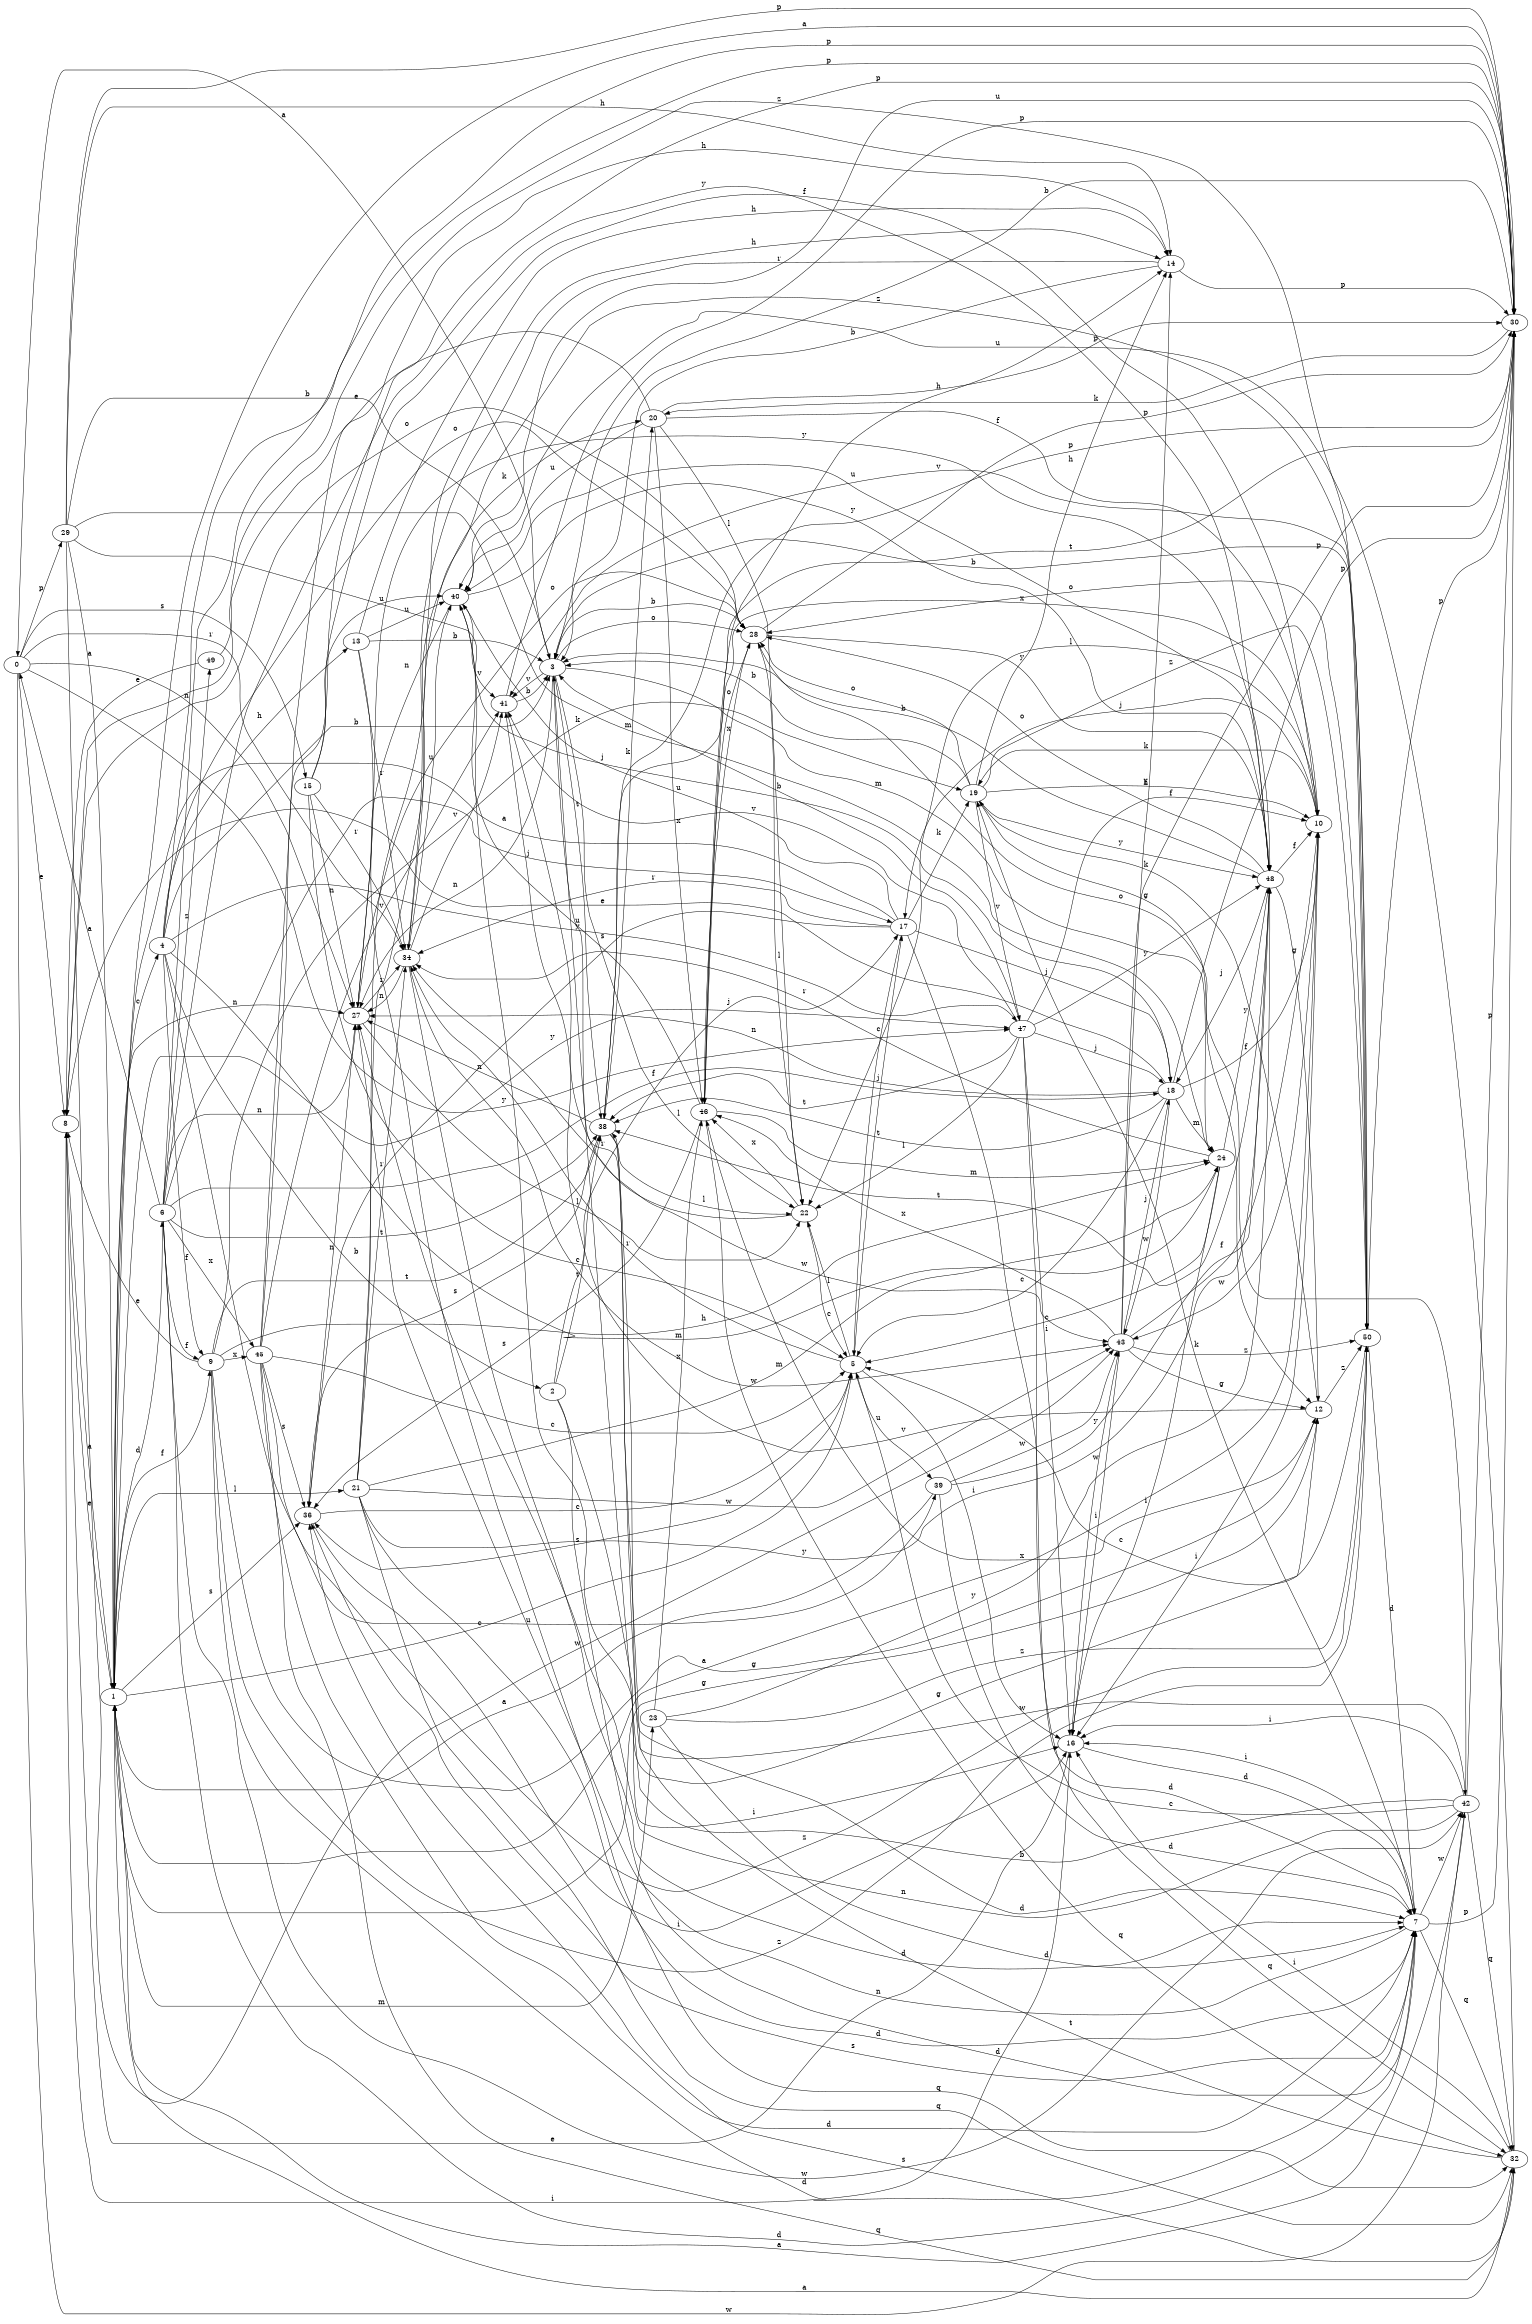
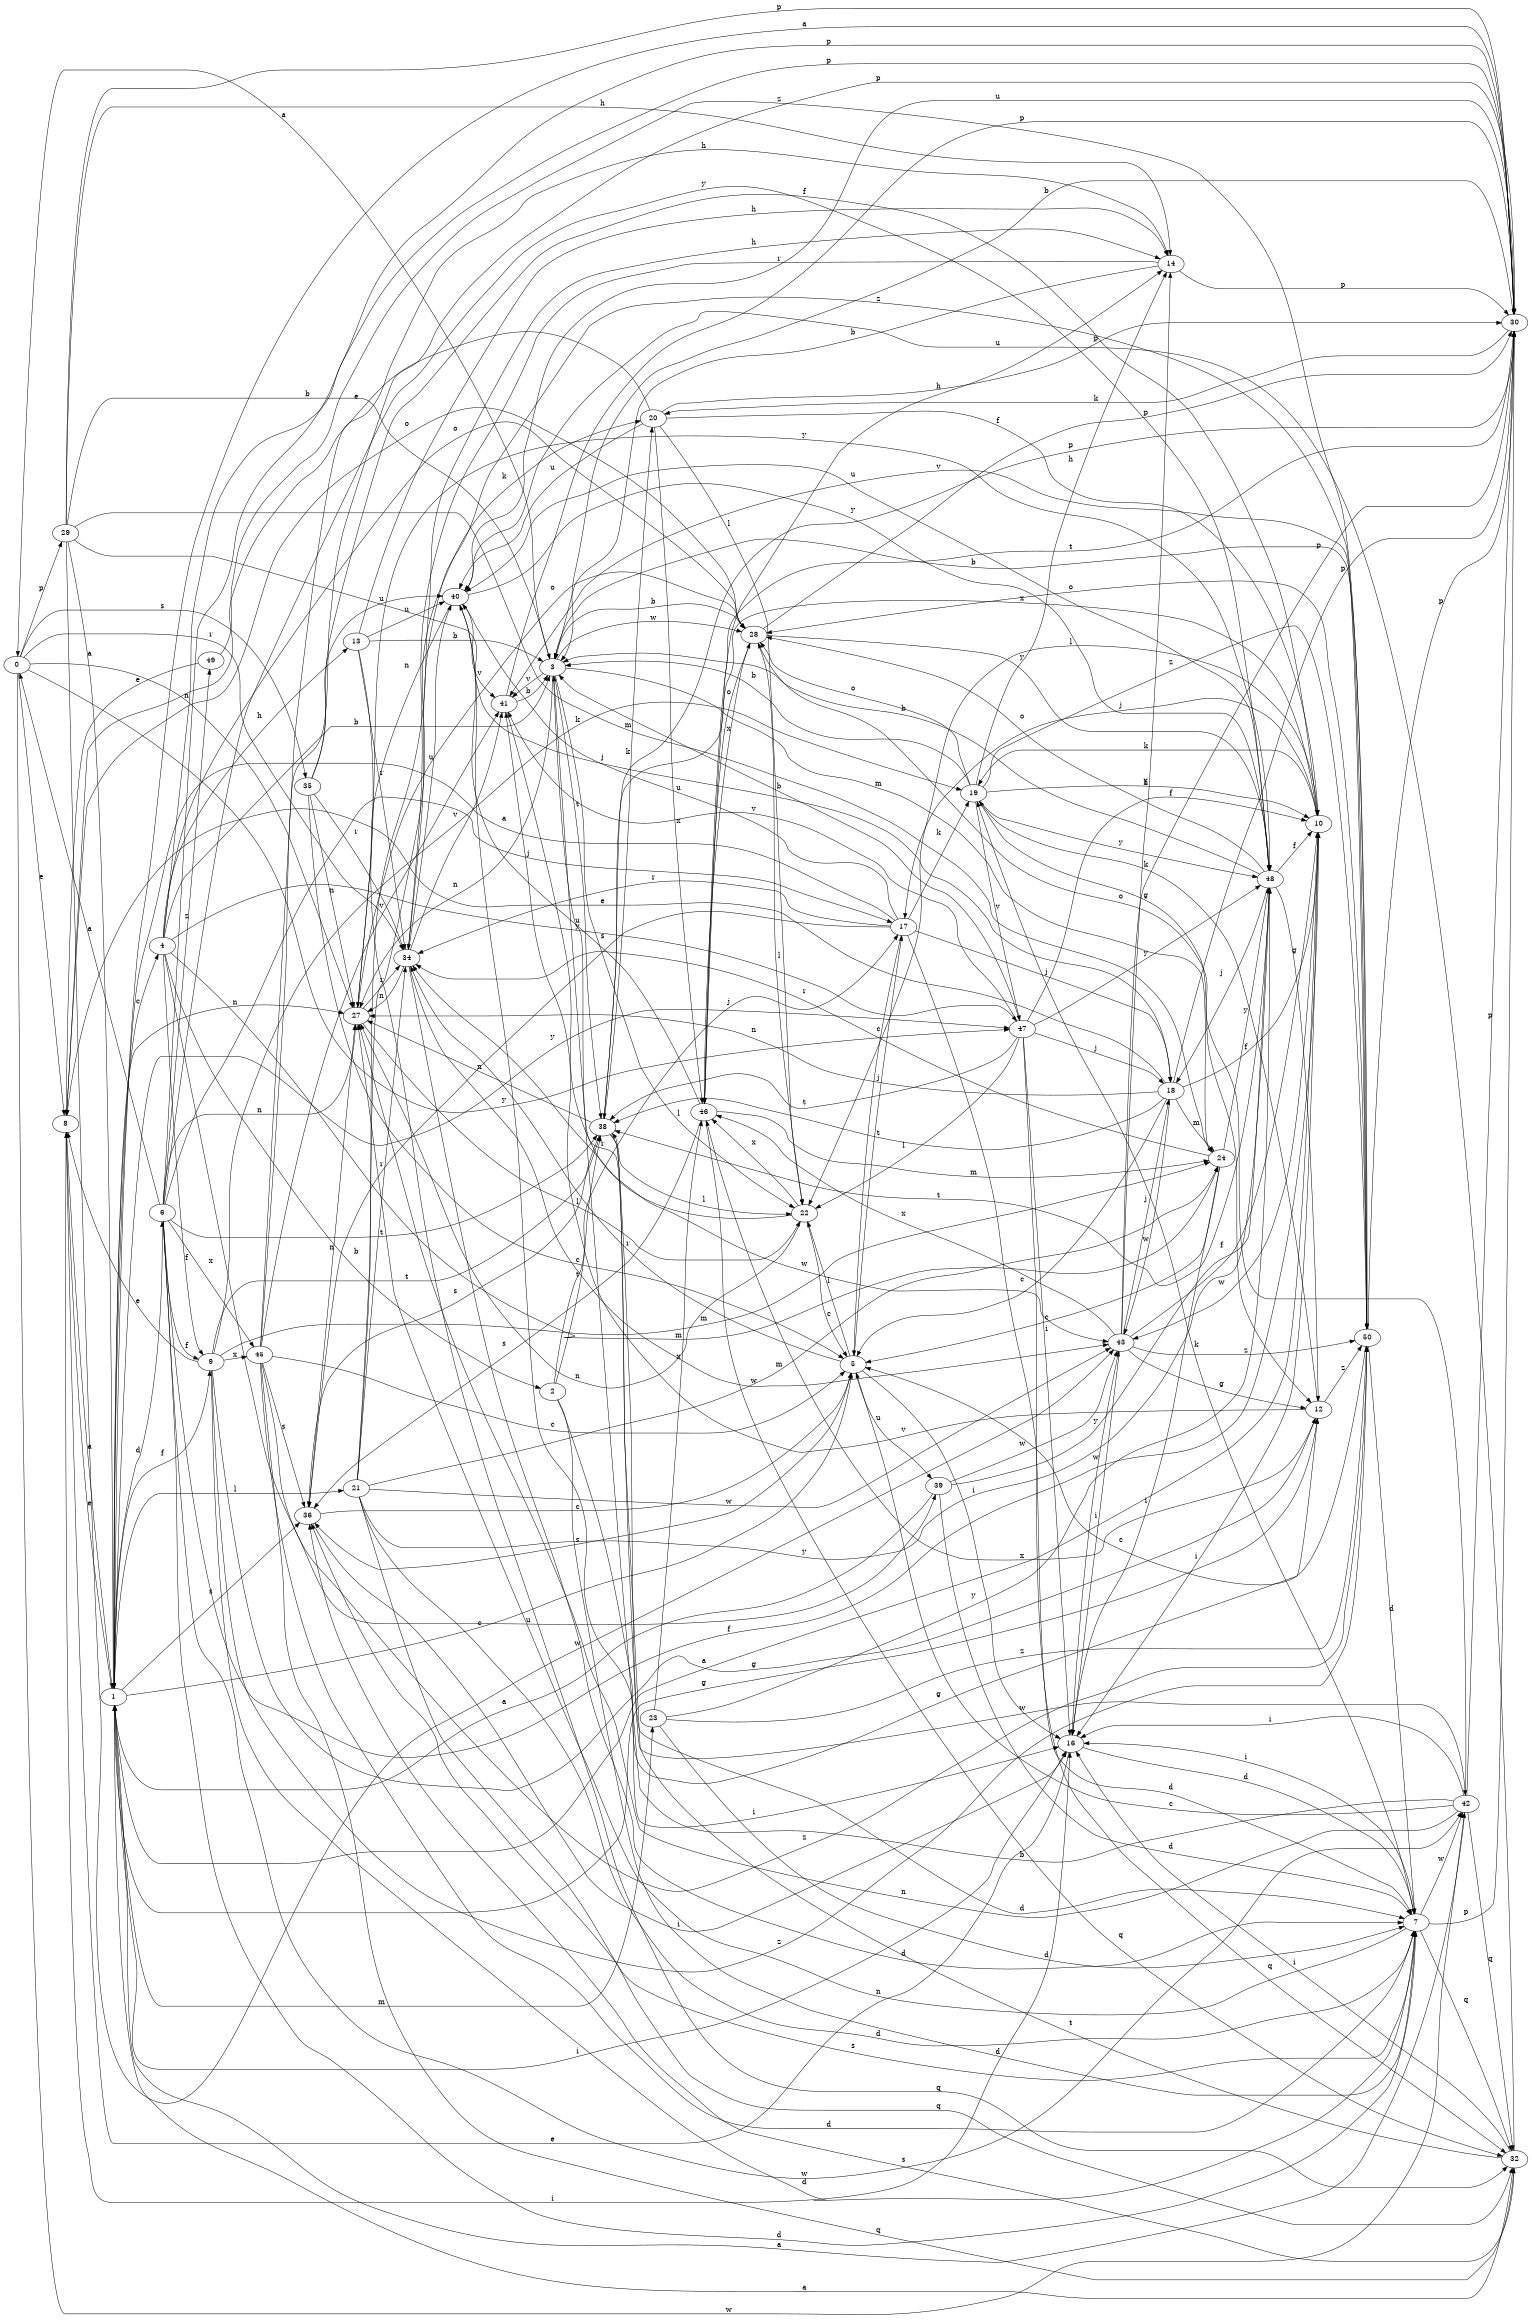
edge "3" -> "28": label "o" -> "w"
node "15": label "15" -> "35"
edge "6" -> "18": now "6" -> "10"
edge "9" -> "24": label "h" -> "m"
edge "22" -> "27": added, label "n"
edge "1" -> "16": added, label "i"
